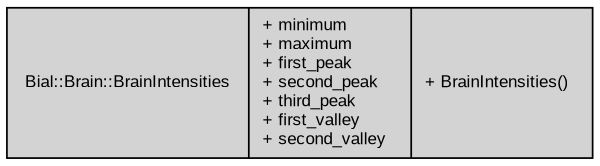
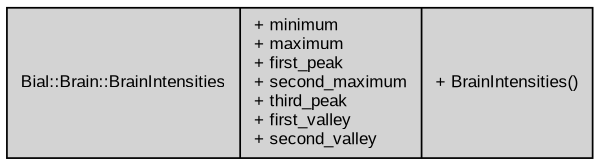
node "Bial::Brain::BrainIntensities": text "+ second_peak" -> "+ second_maximum"
